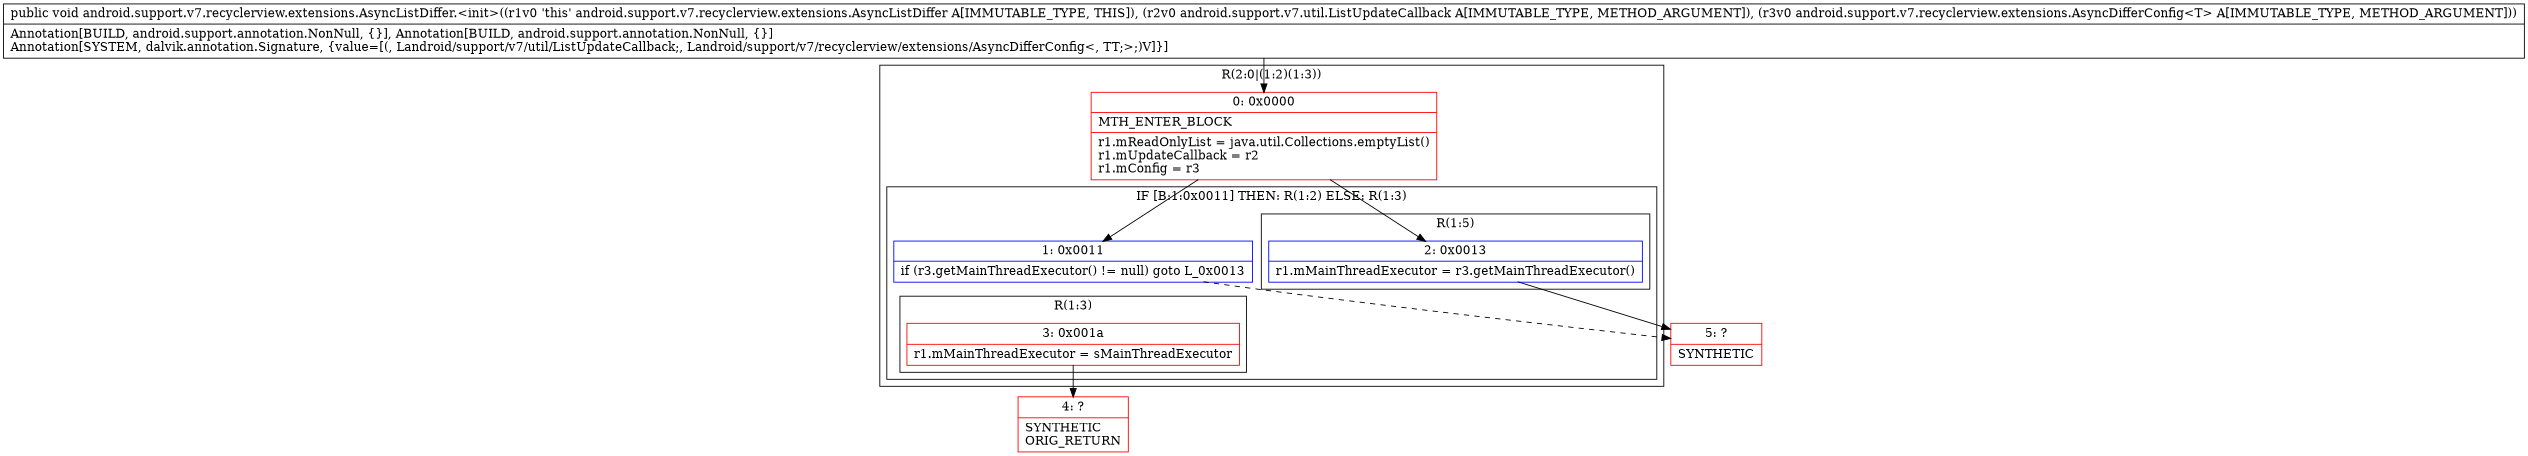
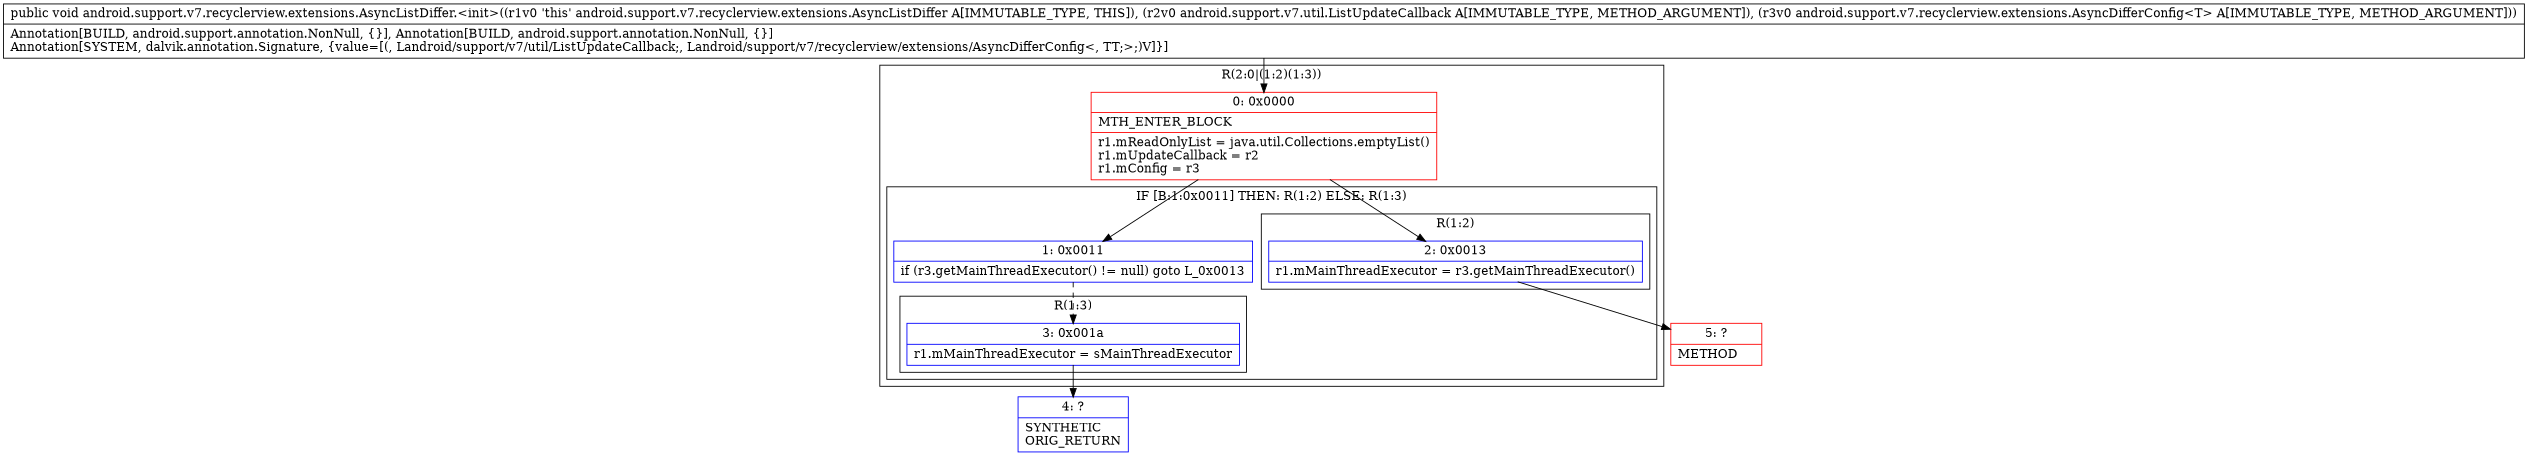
cluster "R(1:5)": label "R(1:5)" -> "R(1:2)"
edge "1: 0x0011" -> "5: ?": now "1: 0x0011" -> "3: 0x001a"
node "3: 0x001a": color red -> blue
node "5: ?": text "SYNTHETIC" -> "METHOD"
node "4: ?": color red -> blue
